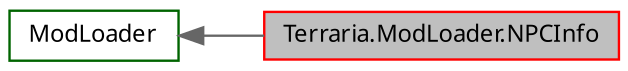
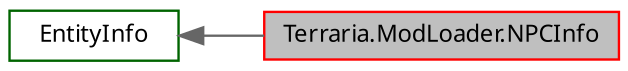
node "ModLoader": label "ModLoader" -> "EntityInfo"
